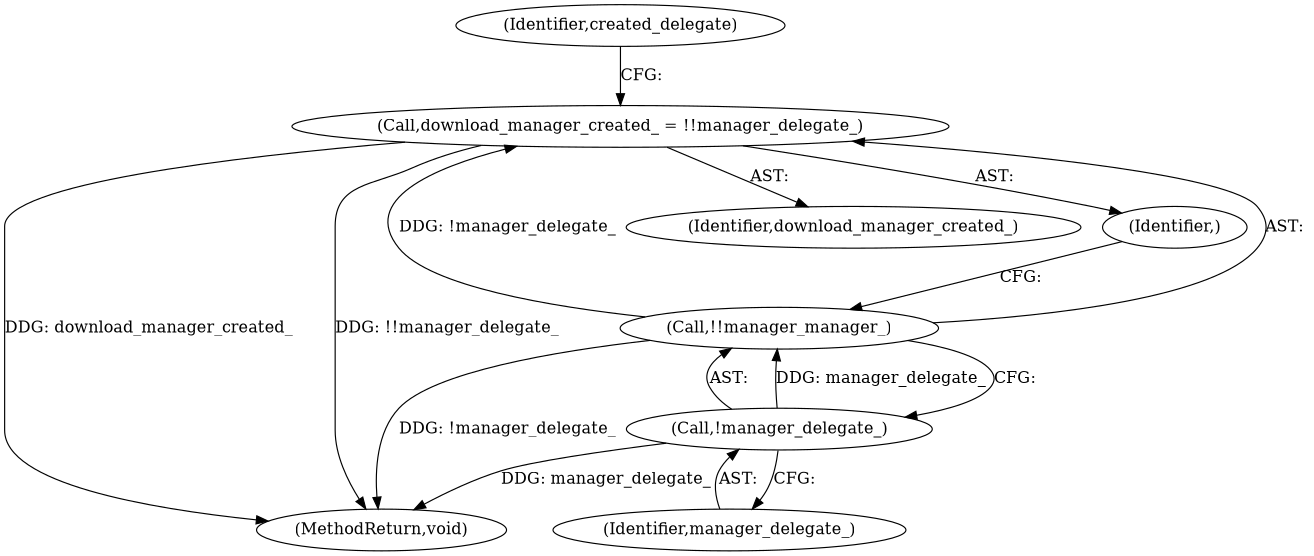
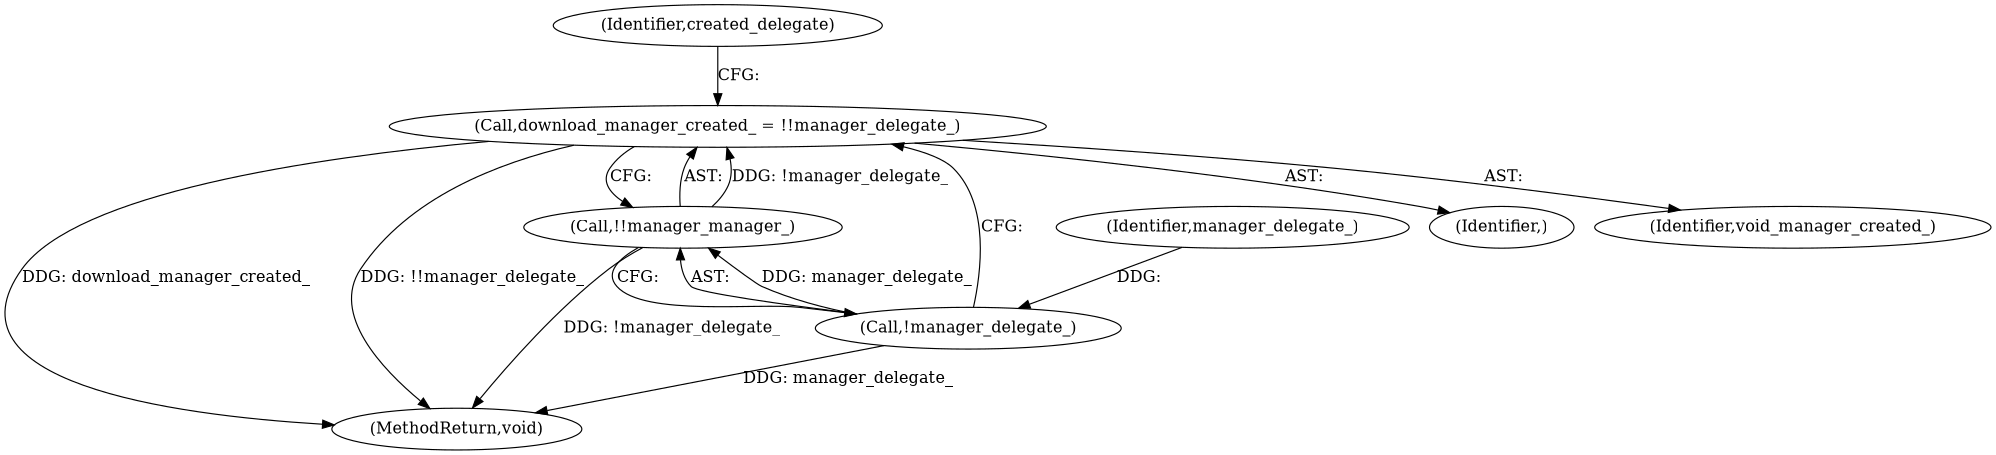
node "(Identifier,download_manager_created_)": label "(Identifier,download_manager_created_)" -> "(Identifier,void_manager_created_)"
edge "(Identifier,)" -> "(Call,!!manager_manager_)": now "(Call,download_manager_created_ = !!manager_delegate_)" -> "(Call,!!manager_manager_)"
edge "(Call,!manager_delegate_)" -> "(Identifier,manager_delegate_)": now "(Call,!manager_delegate_)" -> "(Call,download_manager_created_ = !!manager_delegate_)"
edge "(Identifier,manager_delegate_)" -> "(Call,!manager_delegate_)": label "AST: " -> "DDG: "
